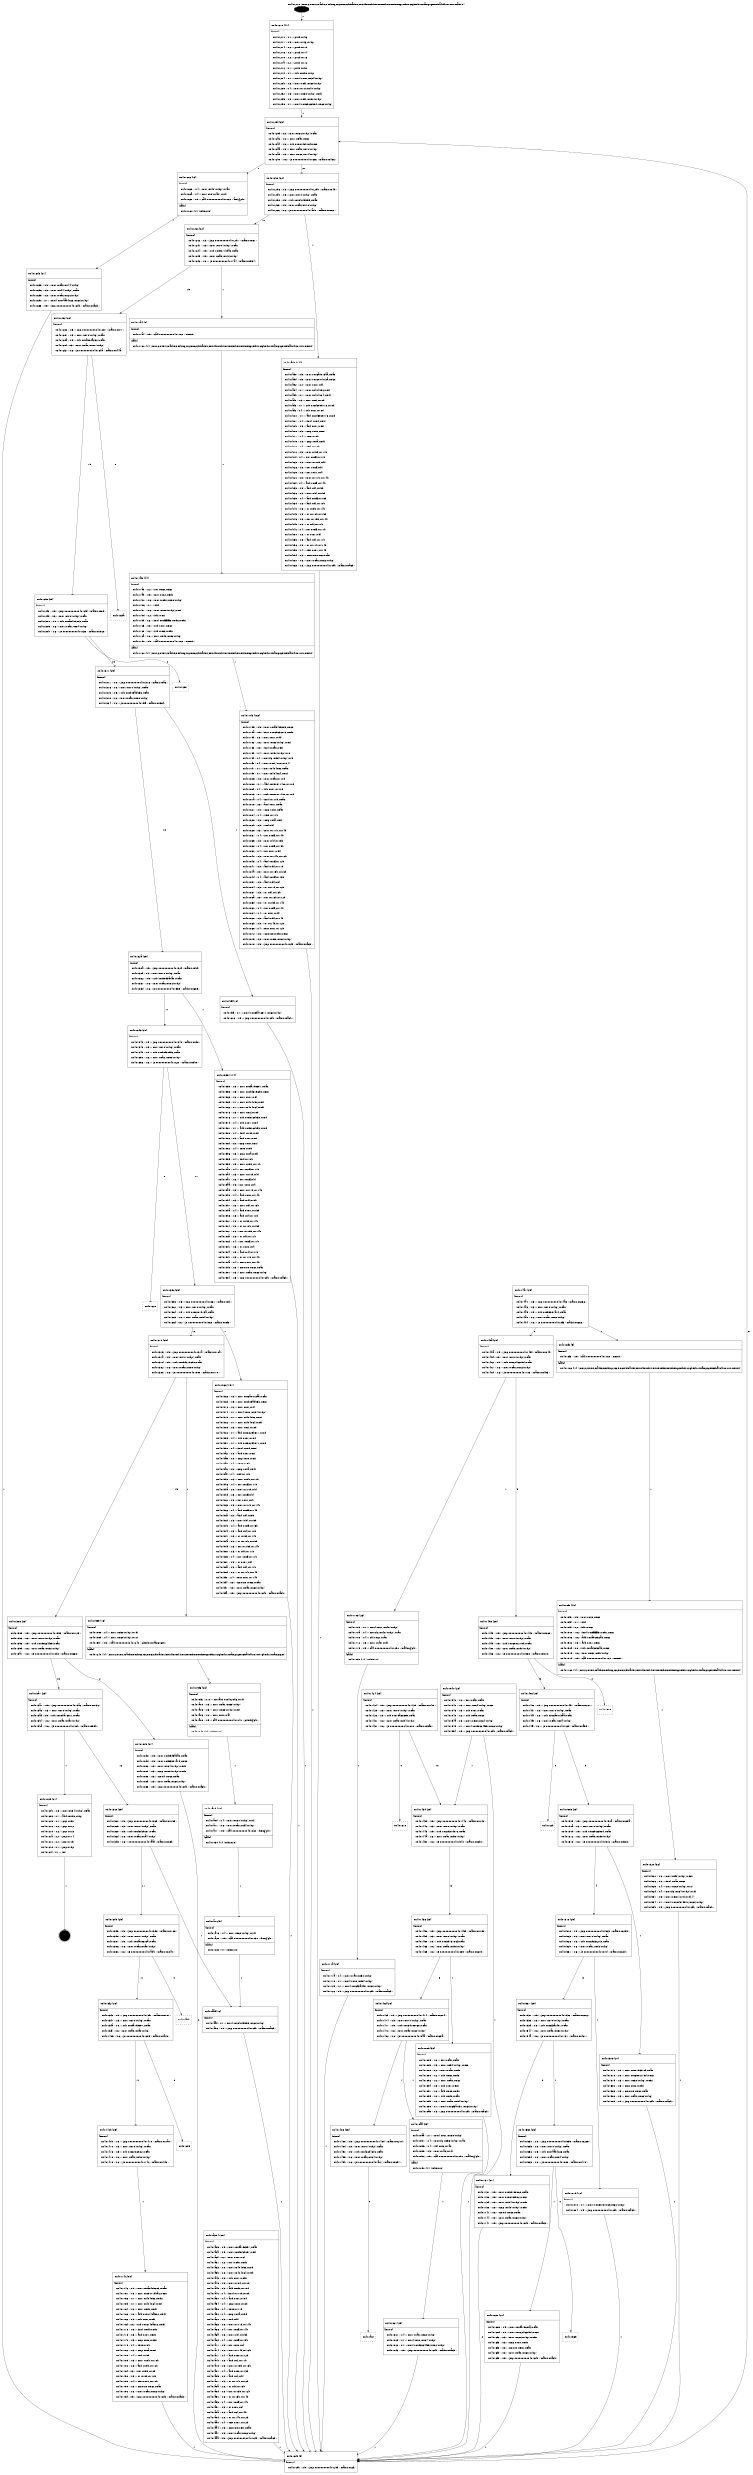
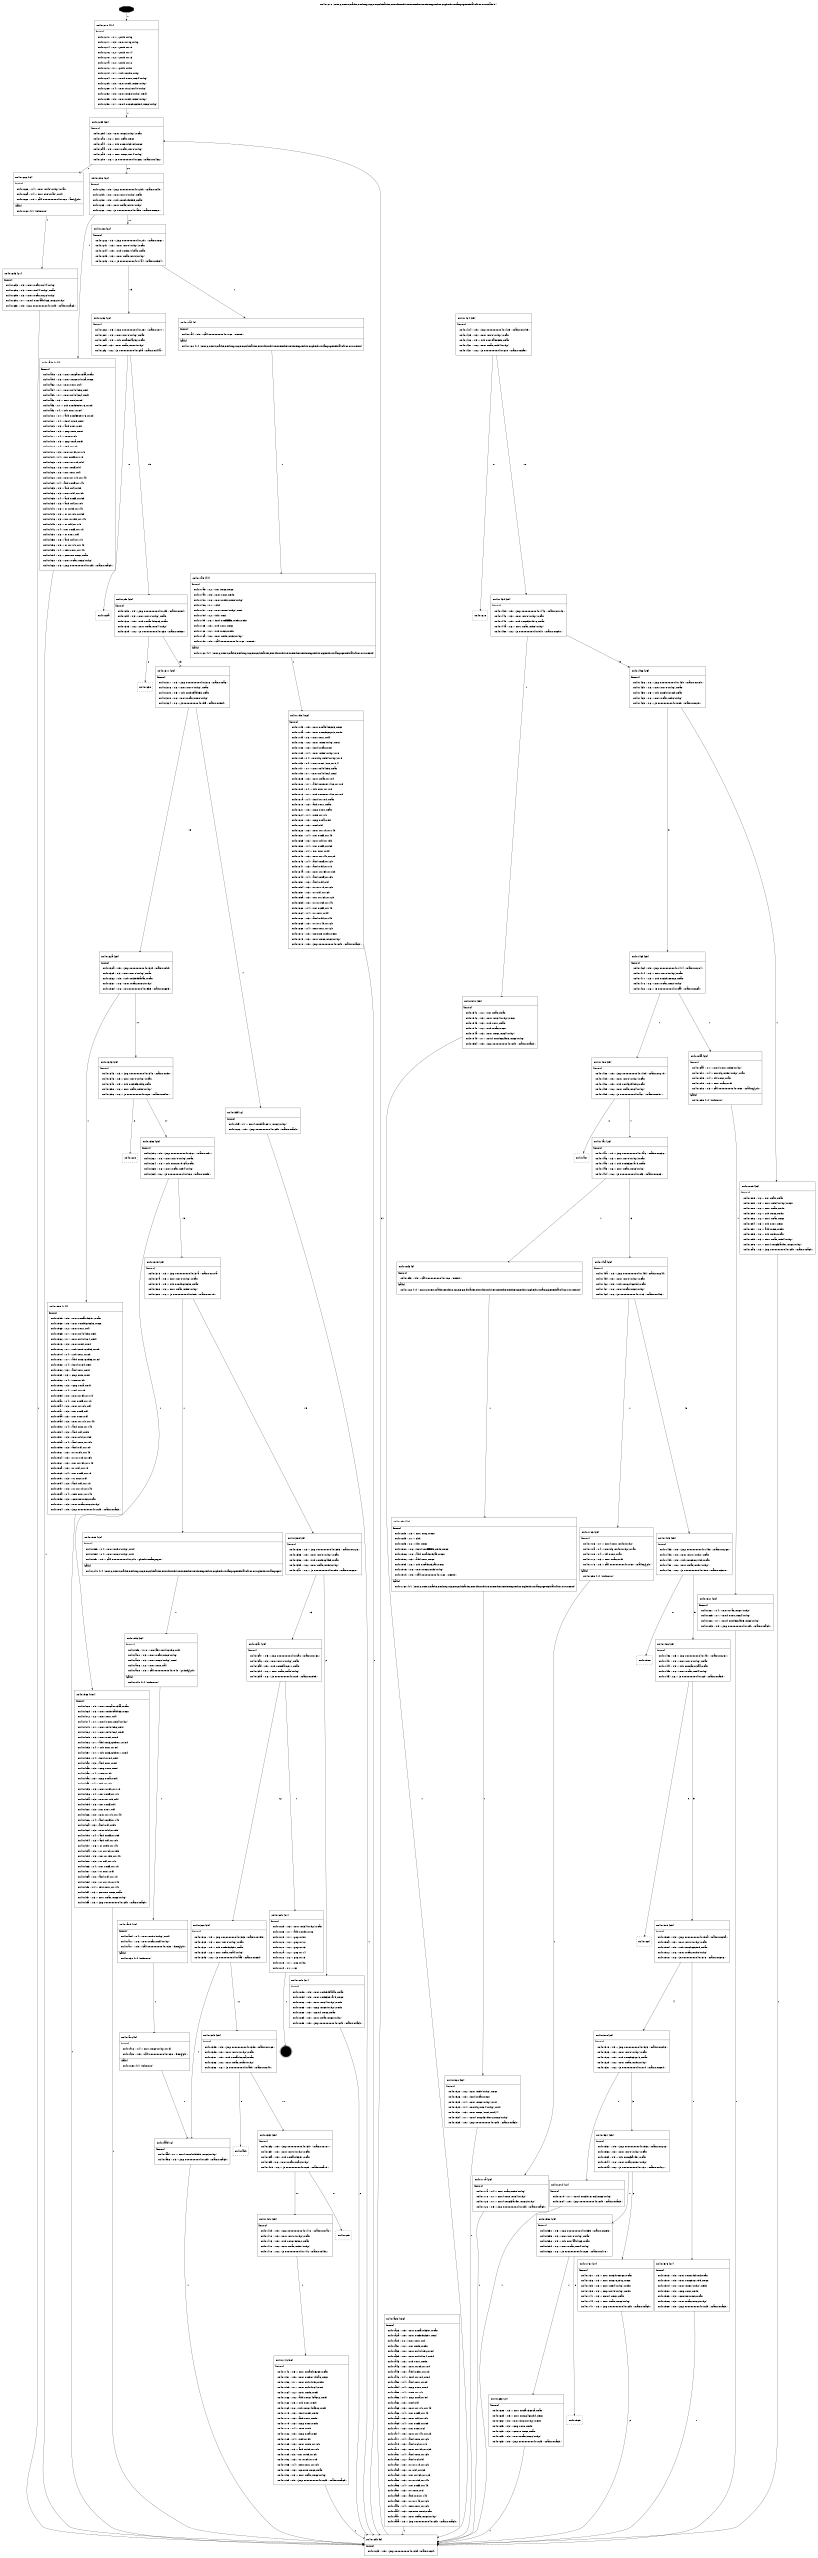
edge "0x401488 [25]" -> "0x4014a1 [25]": added, label "7"
edge "0x401940 [25]" -> "0x40143d [25]": reversed
